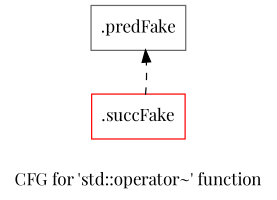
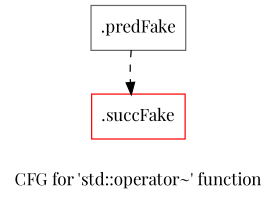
edge ".succFake" -> ".predFake": reversed
